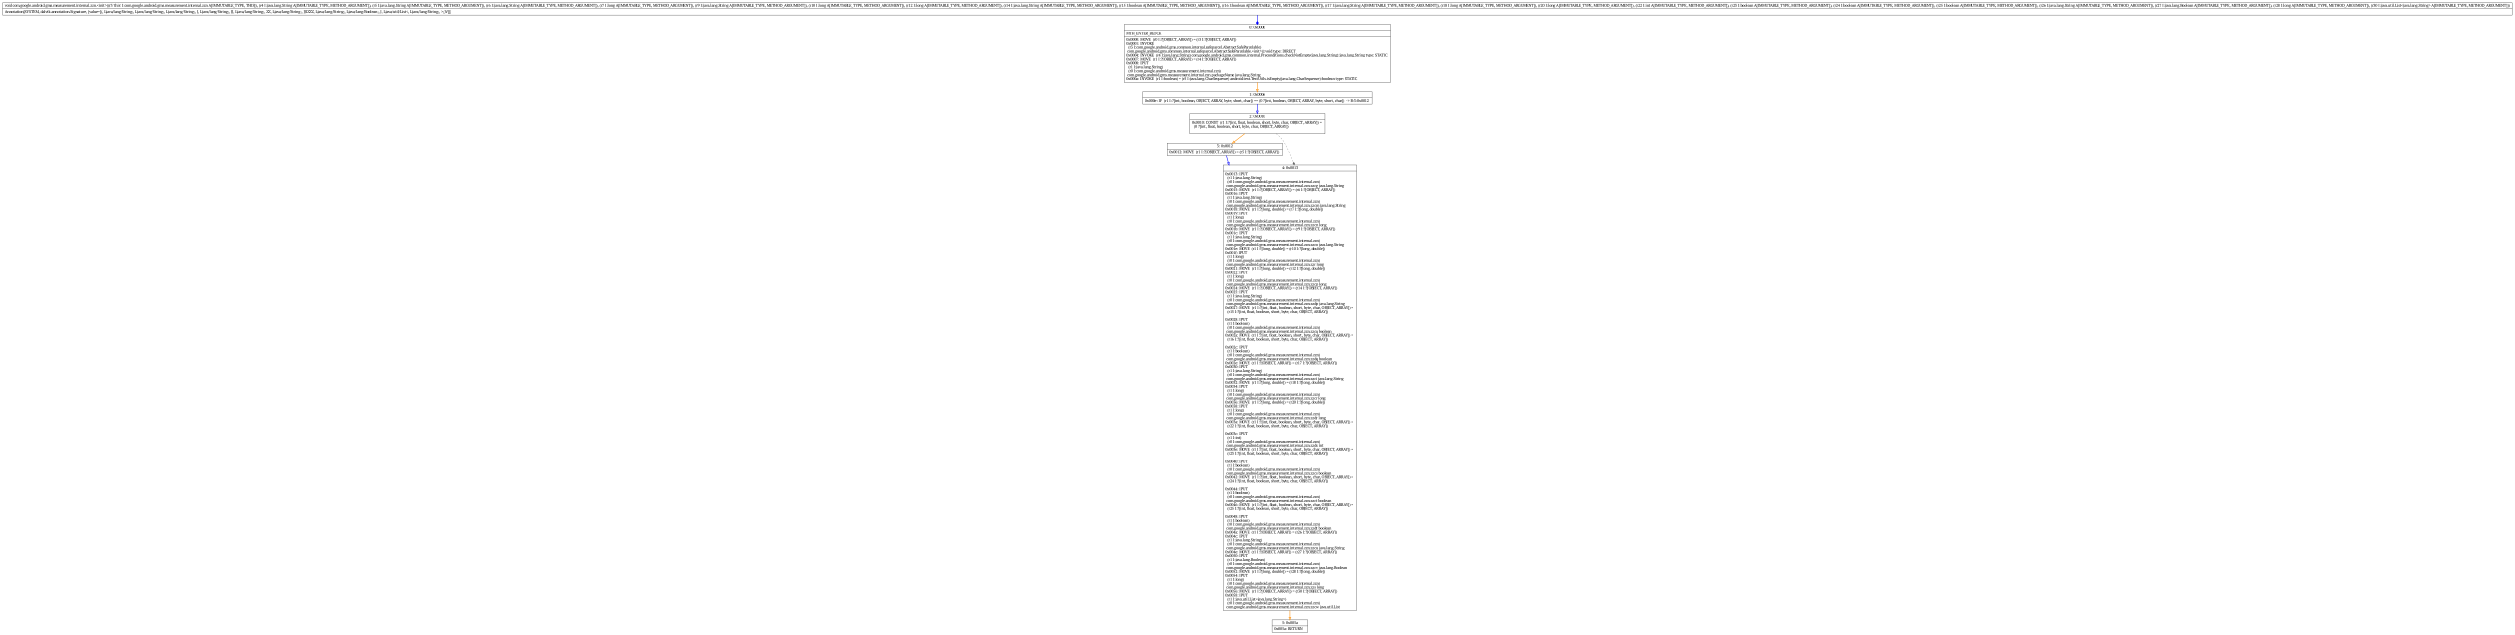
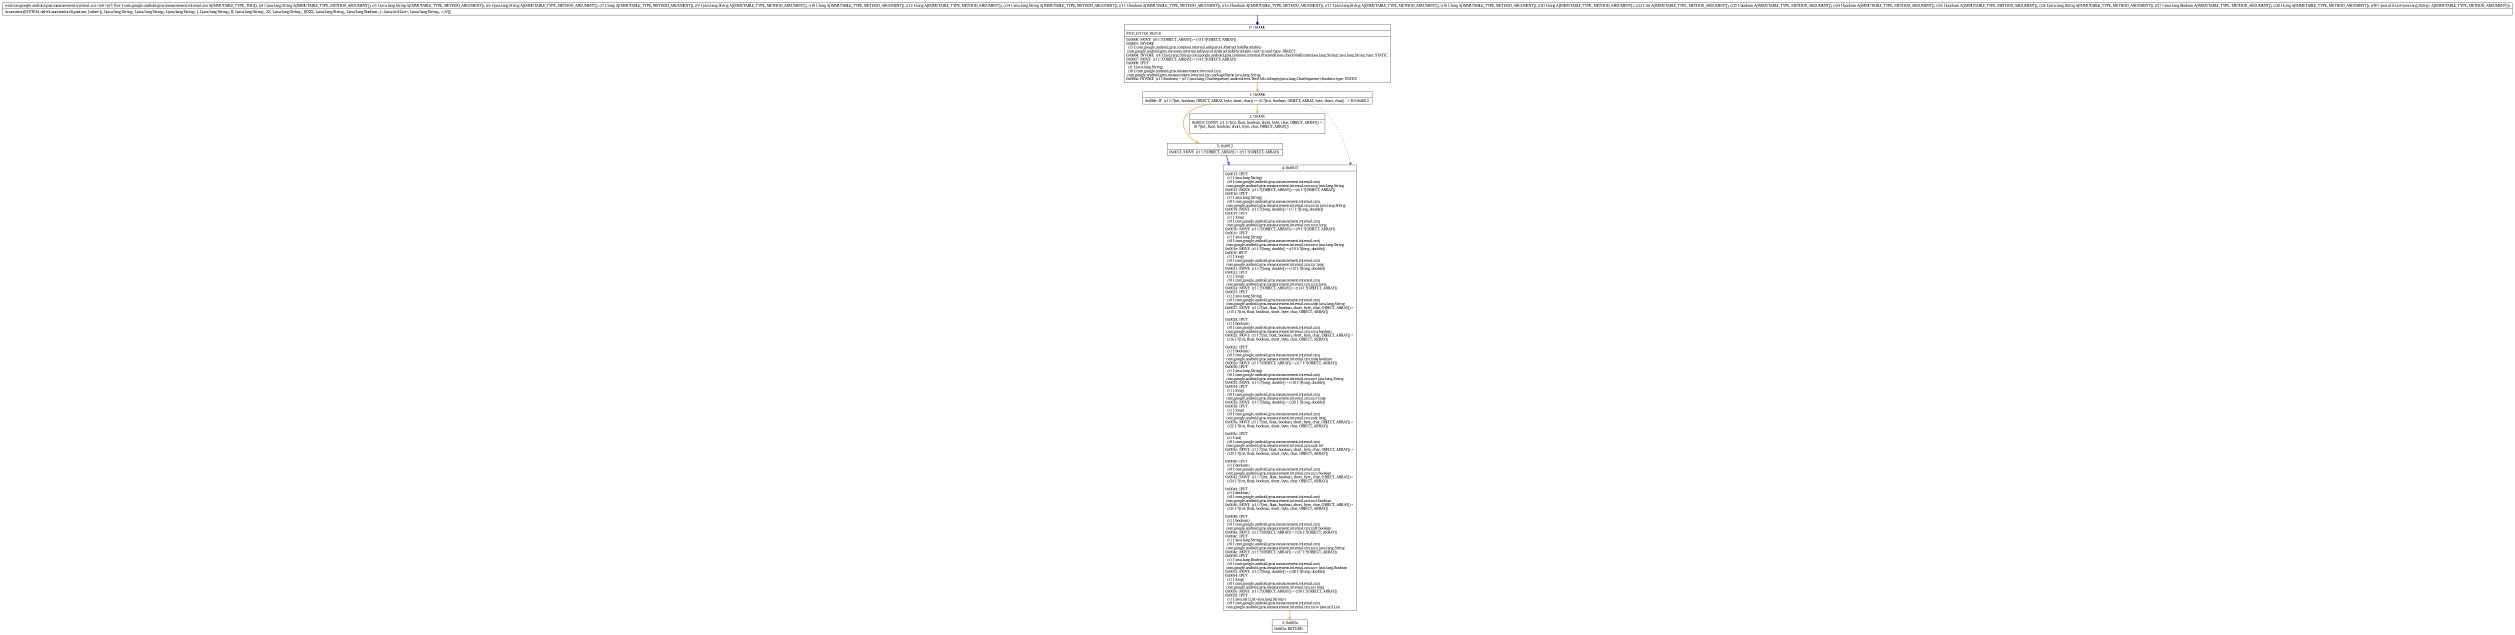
edge "1: 0x000e" -> "2: 0x0010": color blue -> darkorange
edge "2: 0x0010" -> "3: 0x0012": now "1: 0x000e" -> "3: 0x0012"
edge "2: 0x0010" -> "4: 0x0013": now "1: 0x000e" -> "4: 0x0013"
